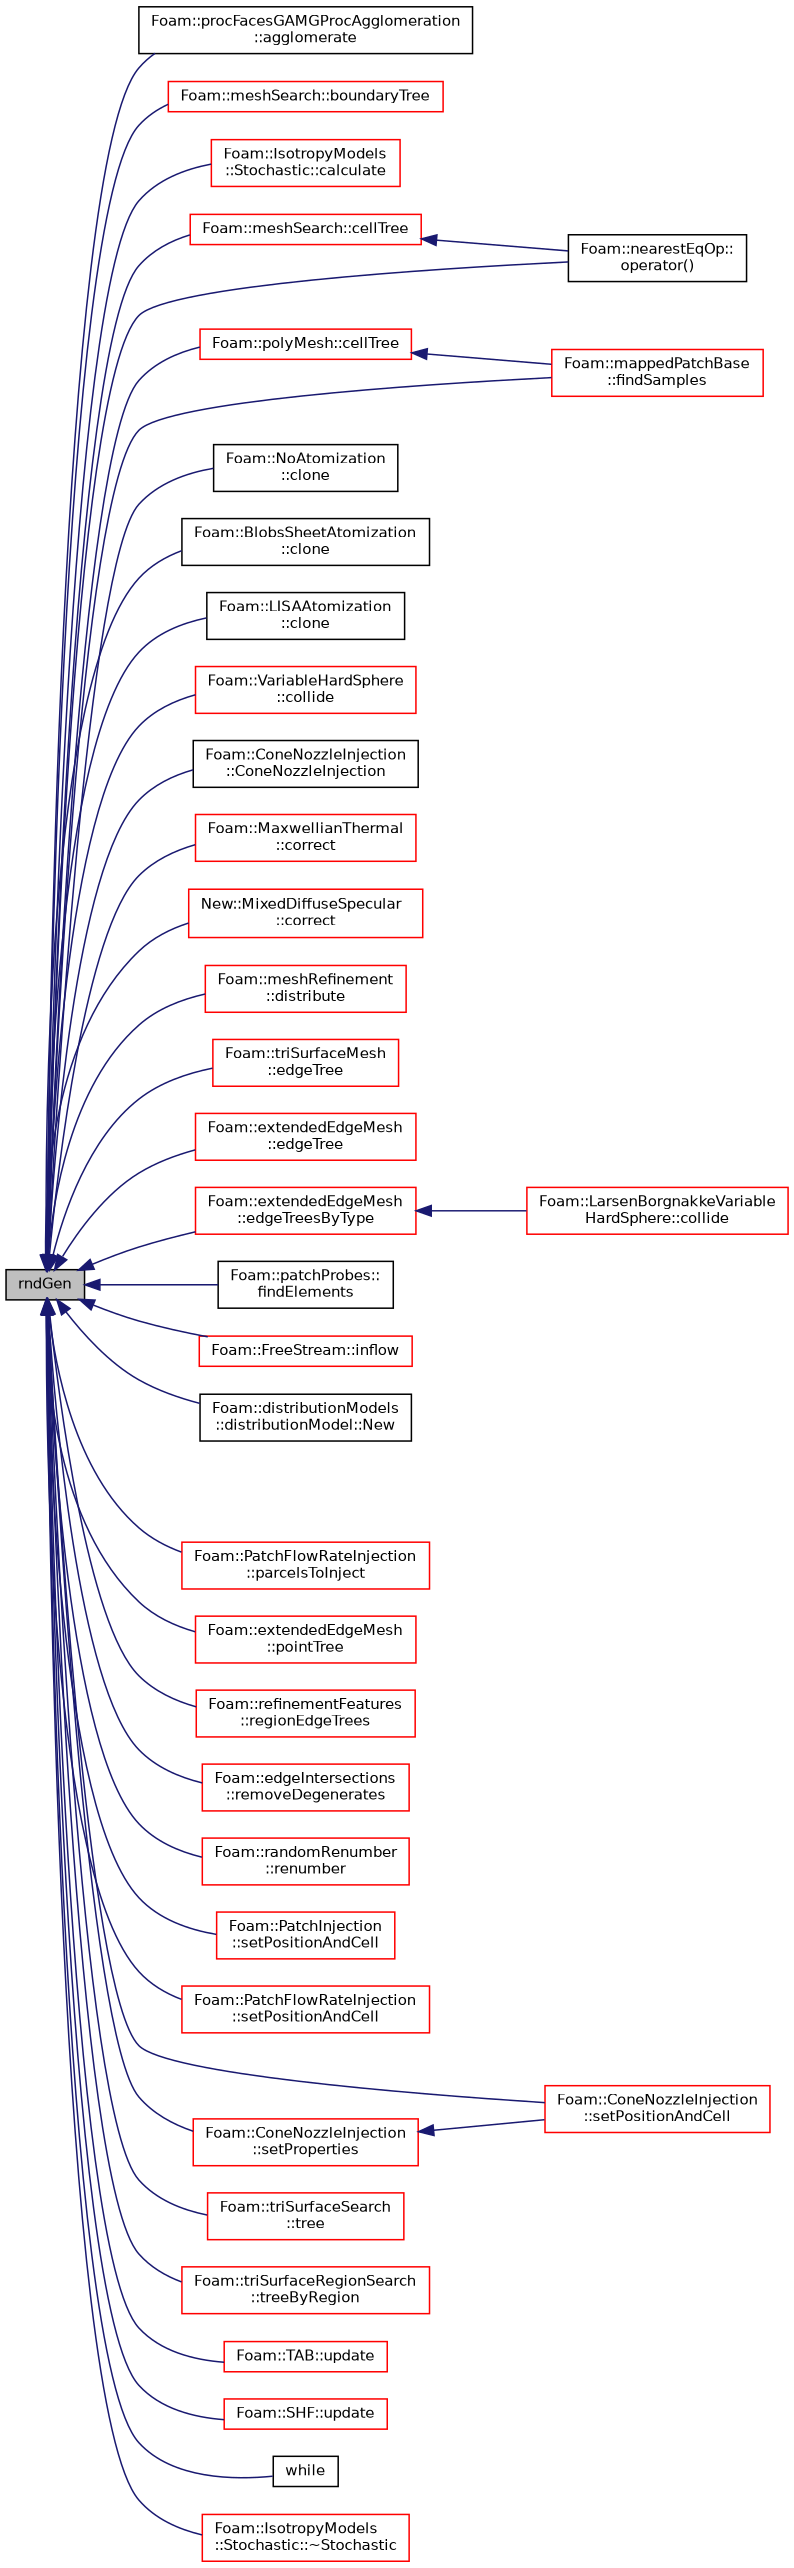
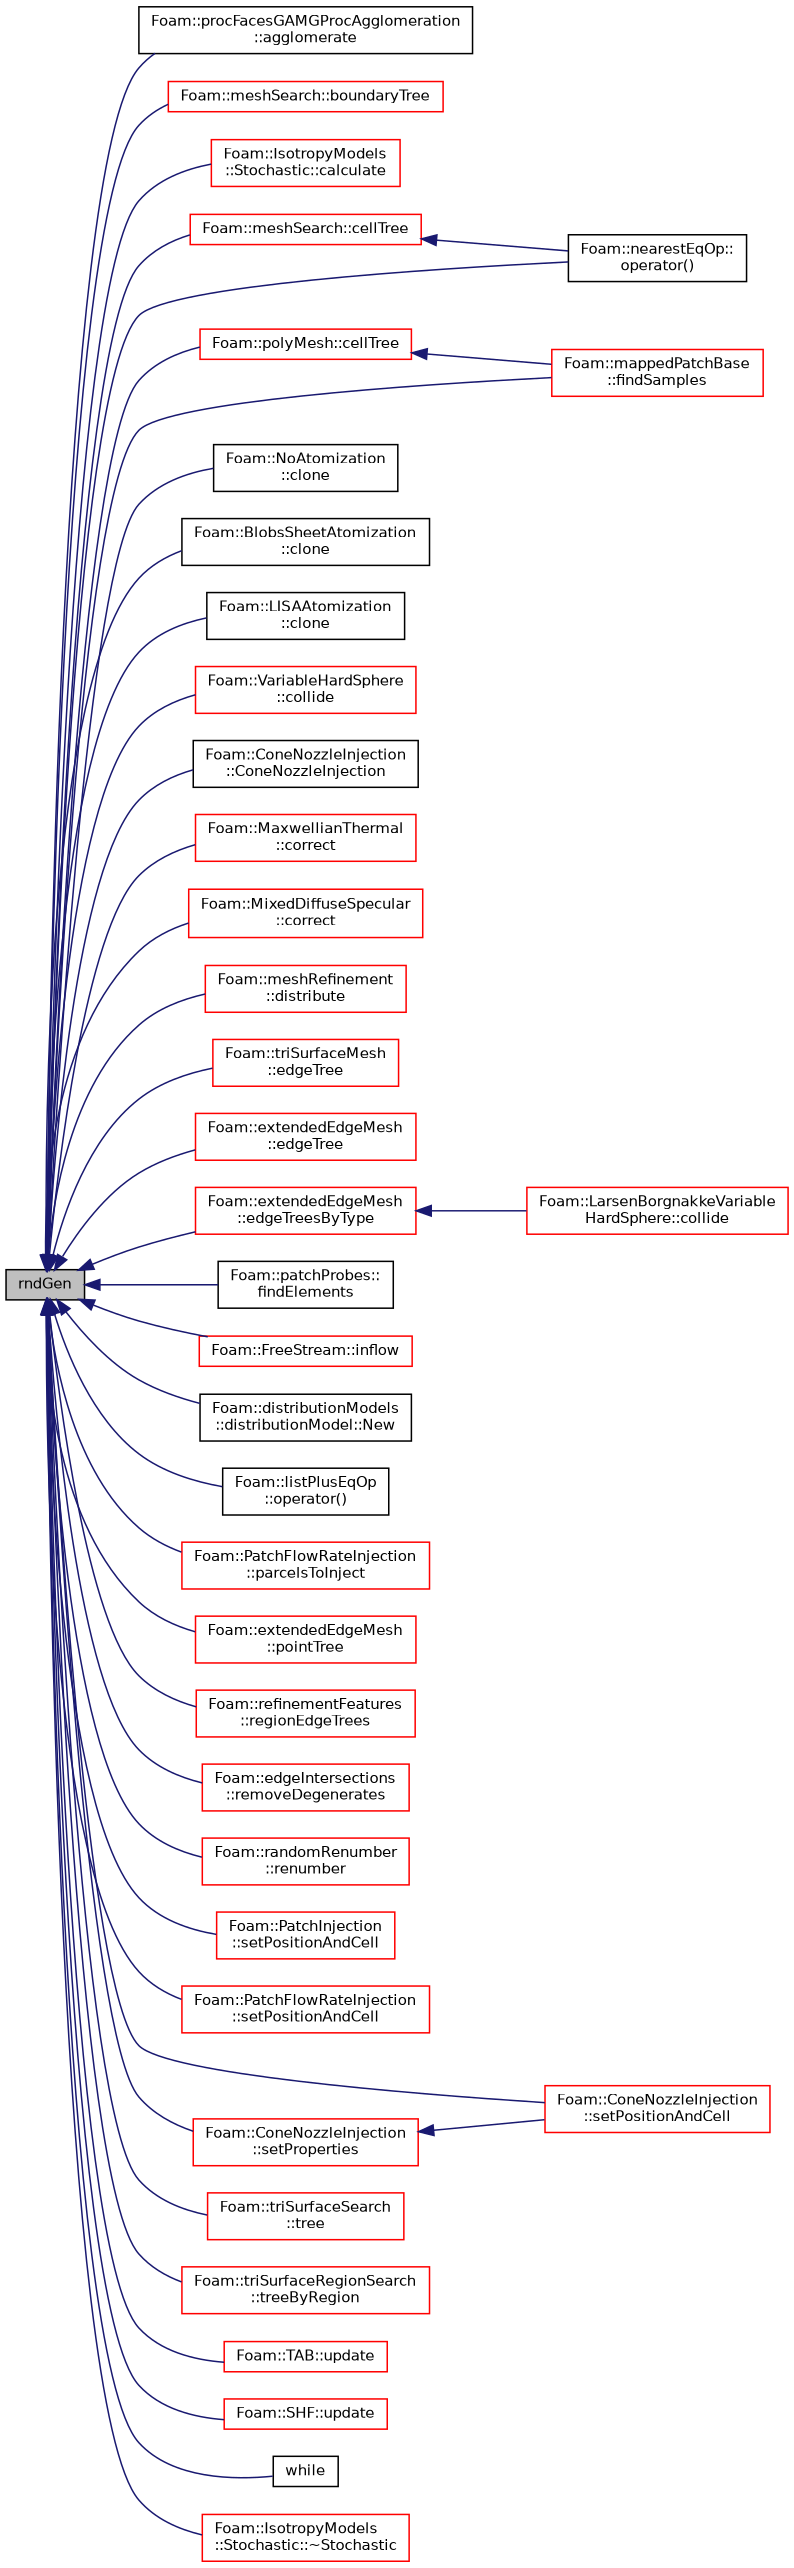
node "New::MixedDiffuseSpecular ::correct": label "New::MixedDiffuseSpecular ::correct" -> "Foam::MixedDiffuseSpecular ::correct"
node "Foam::listPlusEqOp ::operator()": added
